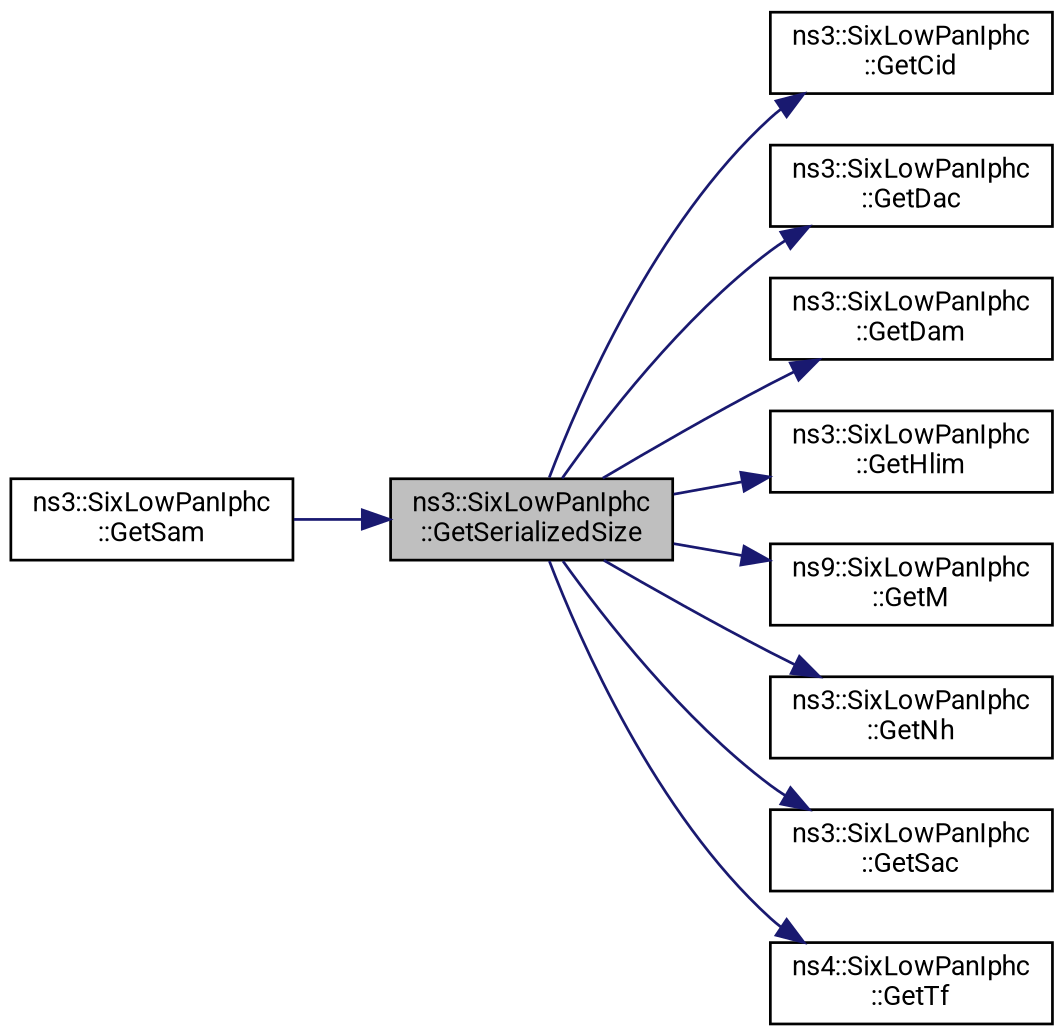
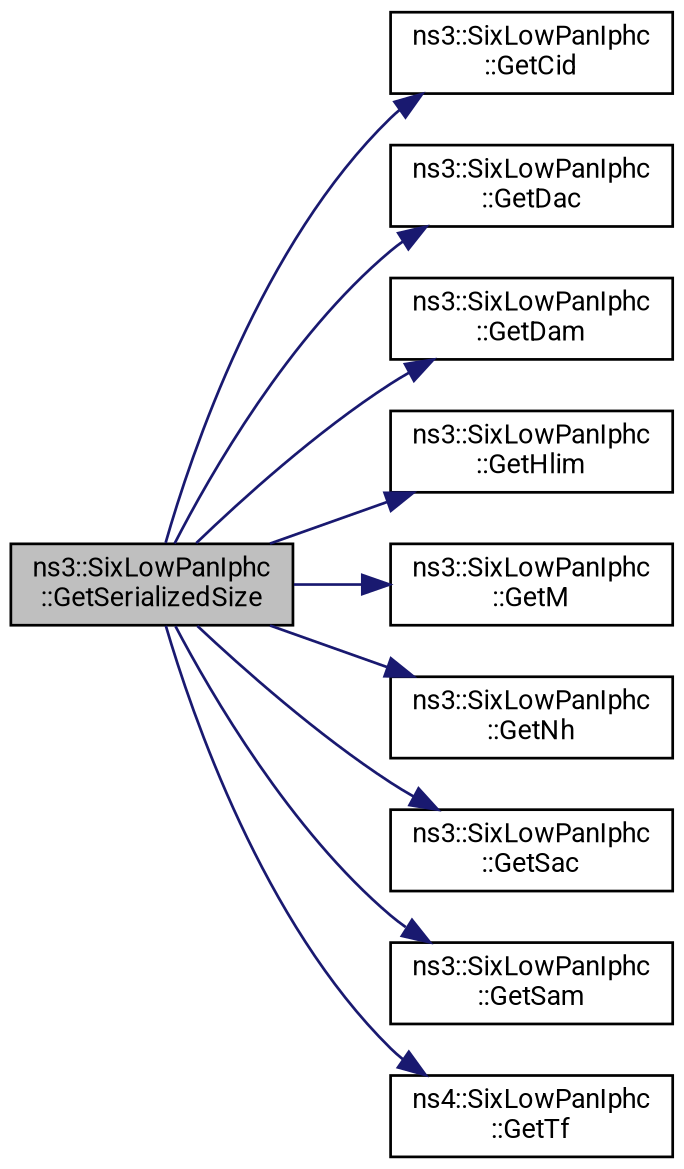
edge "ns3::SixLowPanIphc ::GetSam" -> "ns3::SixLowPanIphc ::GetSerializedSize": reversed
node "ns9::SixLowPanIphc ::GetM": label "ns9::SixLowPanIphc ::GetM" -> "ns3::SixLowPanIphc ::GetM"
